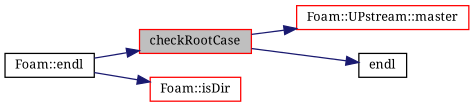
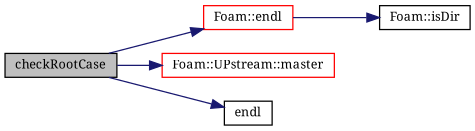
node "checkRootCase": color red -> black
edge "Foam::endl" -> "checkRootCase": reversed
node "Foam::endl": color black -> red
node "Foam::isDir": color red -> black
